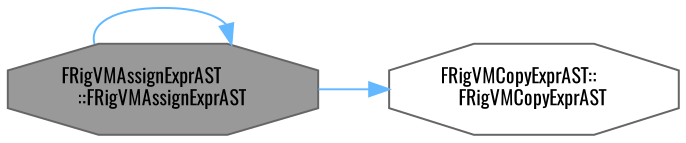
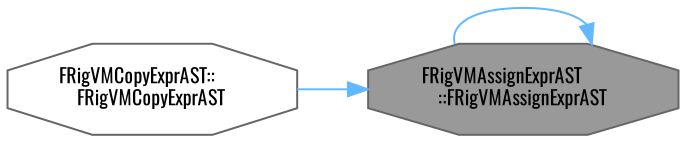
edge "FRigVMAssignExprAST ::FRigVMAssignExprAST" -> "FRigVMCopyExprAST:: FRigVMCopyExprAST": reversed
